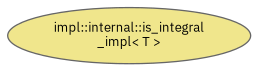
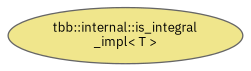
node "impl::internal::is_integral _impl< T >": label "impl::internal::is_integral _impl< T >" -> "tbb::internal::is_integral _impl< T >"
